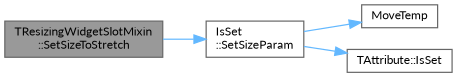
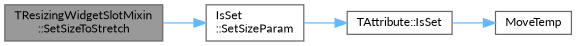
edge "IsSet ::SetSizeParam" -> "MoveTemp": now "TAttribute::IsSet" -> "MoveTemp"
